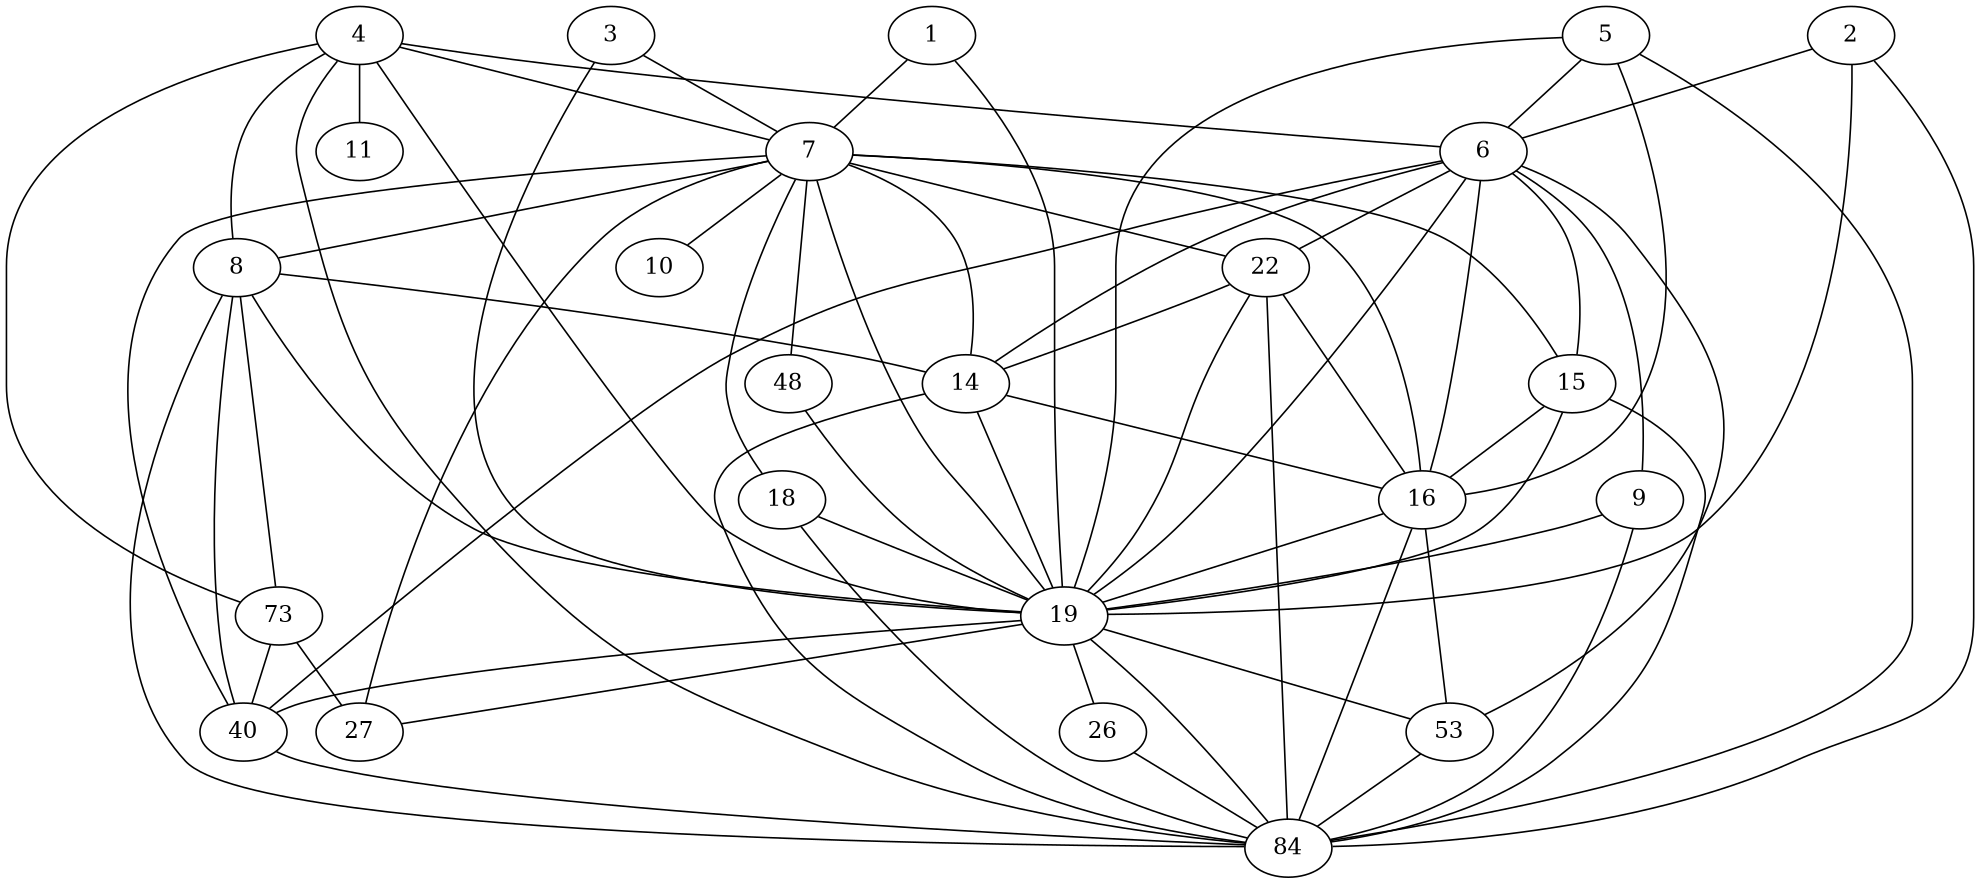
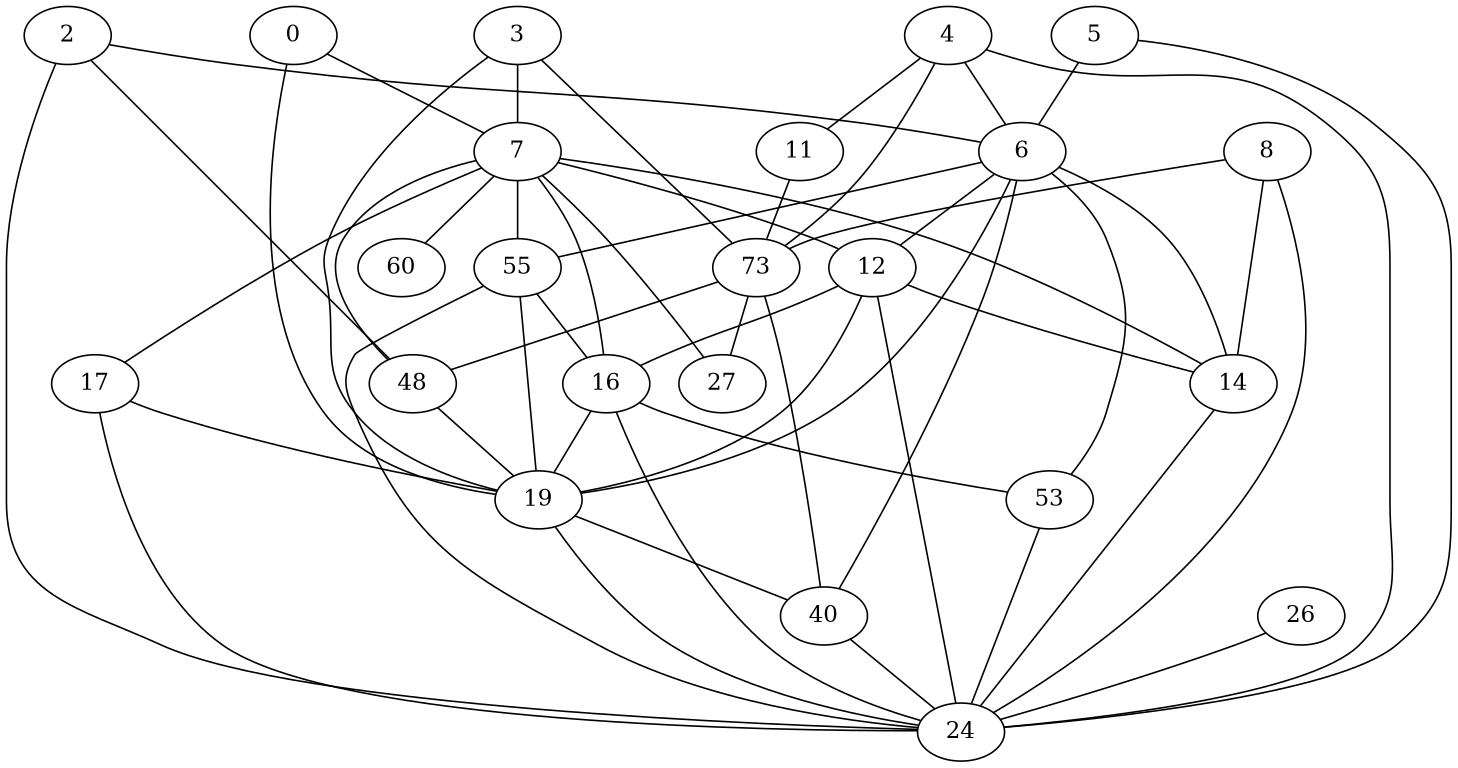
node "1": label "1" -> "0"
edge "4" -- "7": removed
edge "4" -- "8": removed
edge "3" -- "73": added
edge "5" -- "19": removed
edge "7" -- "8": removed
edge "11" -- "73": added
edge "7" -- "40": removed
node "10": label "10" -> "60"
node "22": label "22" -> "12"
edge "73" -- "48": added
edge "6" -- "16": removed
edge "5" -- "16": removed
node "15": label "15" -> "55"
edge "4" -- "19": removed
edge "7" -- "19": removed
edge "14" -- "16": removed
edge "8" -- "40": removed
node "18": label "18" -> "17"
edge "14" -- "19": removed
node "9": removed
edge "2" -- "19": now "2" -- "48"
edge "8" -- "19": removed
edge "19" -- "27": removed
edge "19" -- "26": removed
edge "19" -- "53": removed
node "84": label "84" -> "24"
